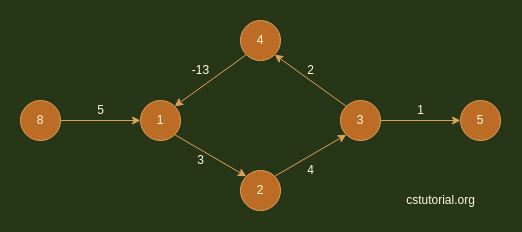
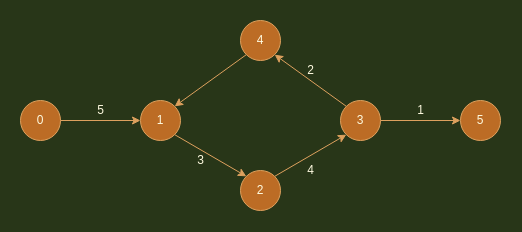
node "-13": removed
node "8": label "8" -> "0"
node "cstutorial.org": removed
